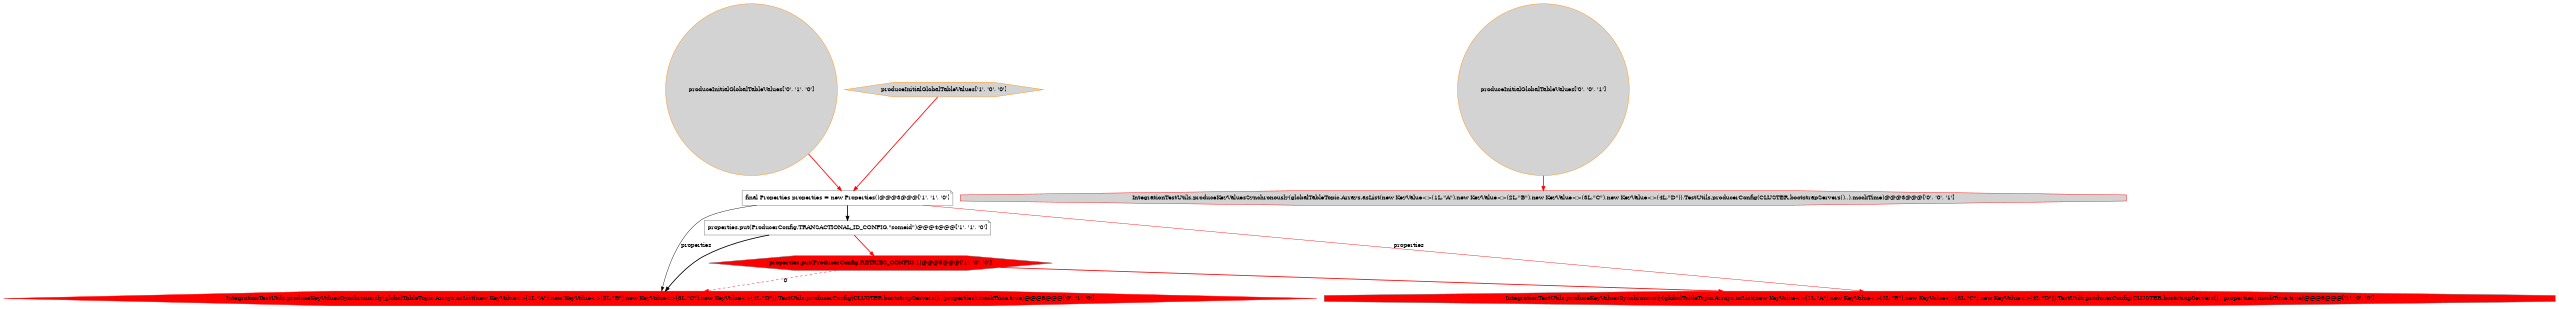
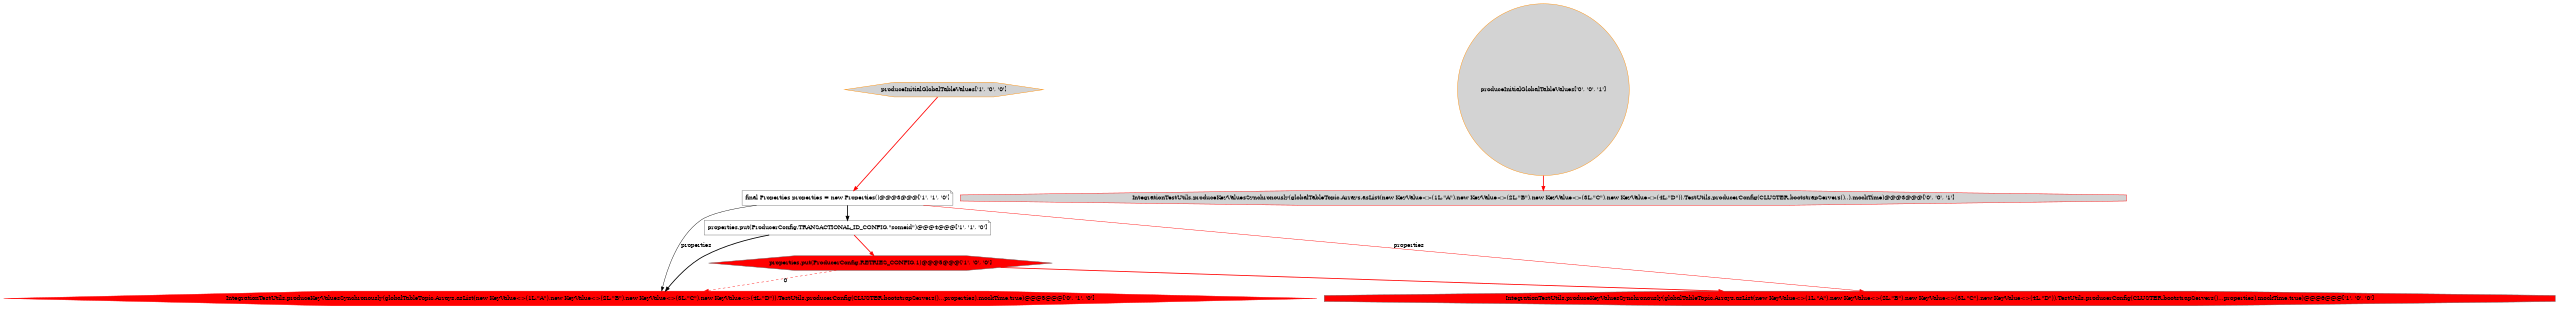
node "produceInitialGlobalTableValues['0', '1', '0']": removed
